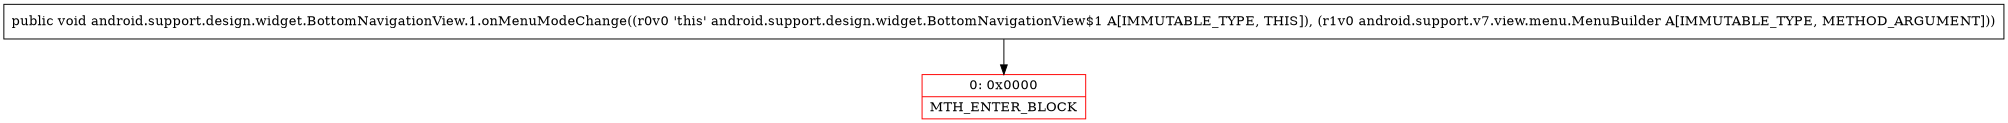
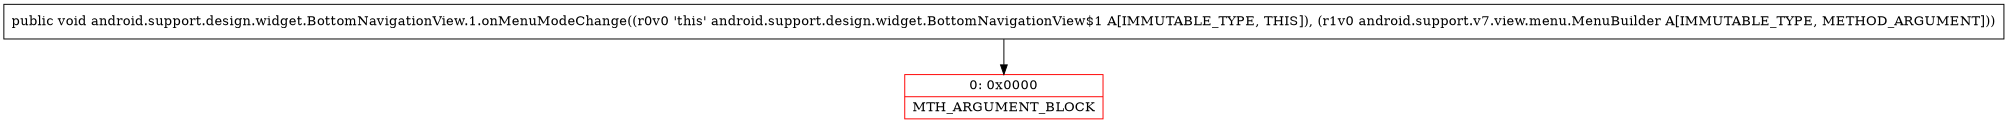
node "0: 0x0000": text "MTH_ENTER_BLOCK" -> "MTH_ARGUMENT_BLOCK"
